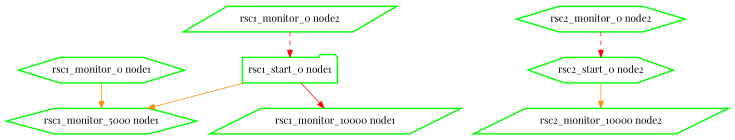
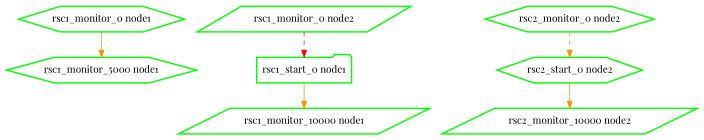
edge "rsc2_monitor_0 node2" -> "rsc2_start_0 node2": color red -> darkorange
edge "rsc1_start_0 node1" -> "rsc1_monitor_10000 node1": color red -> darkorange
edge "rsc1_start_0 node1" -> "rsc1_monitor_5000 node1": removed
